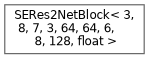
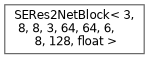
node "SERes2NetBlock< 3, 8, 7, 3, 64, 64, 6, 8, 128, float >": label "SERes2NetBlock< 3, 8, 7, 3, 64, 64, 6, 8, 128, float >" -> "SERes2NetBlock< 3, 8, 8, 3, 64, 64, 6, 8, 128, float >"
